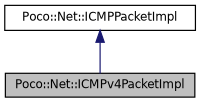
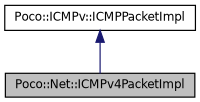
node "Poco::Net::ICMPPacketImpl": label "Poco::Net::ICMPPacketImpl" -> "Poco::ICMPv::ICMPPacketImpl"
